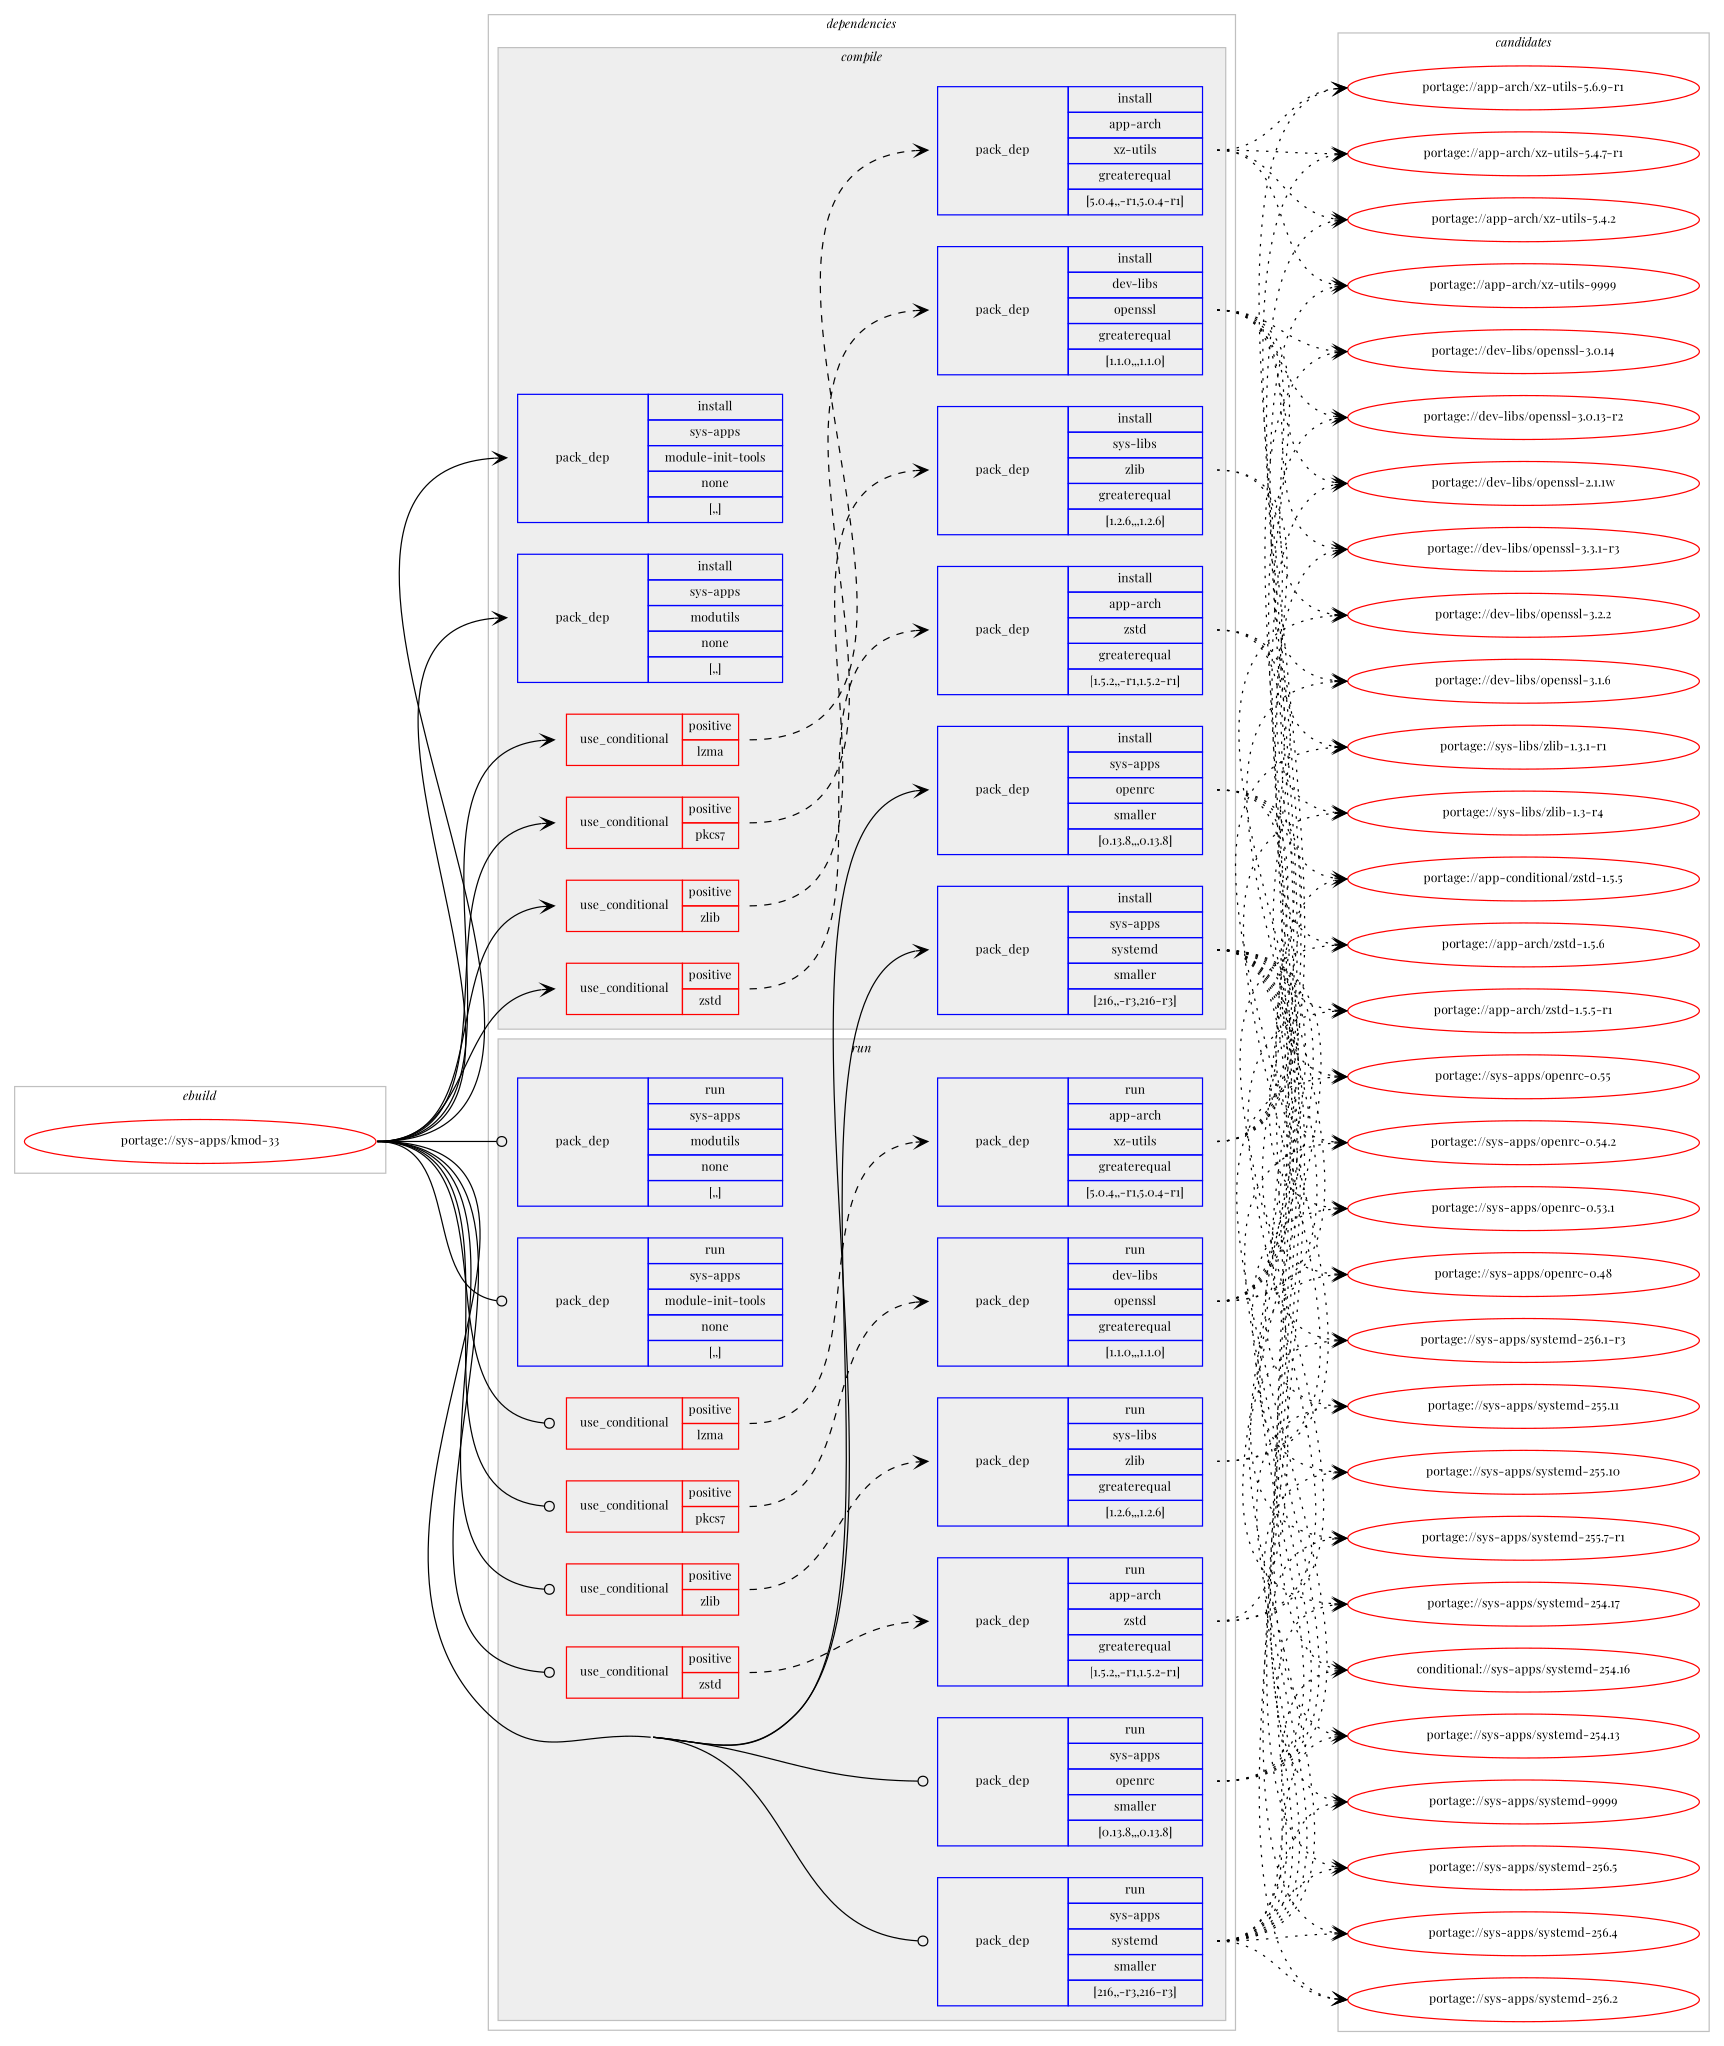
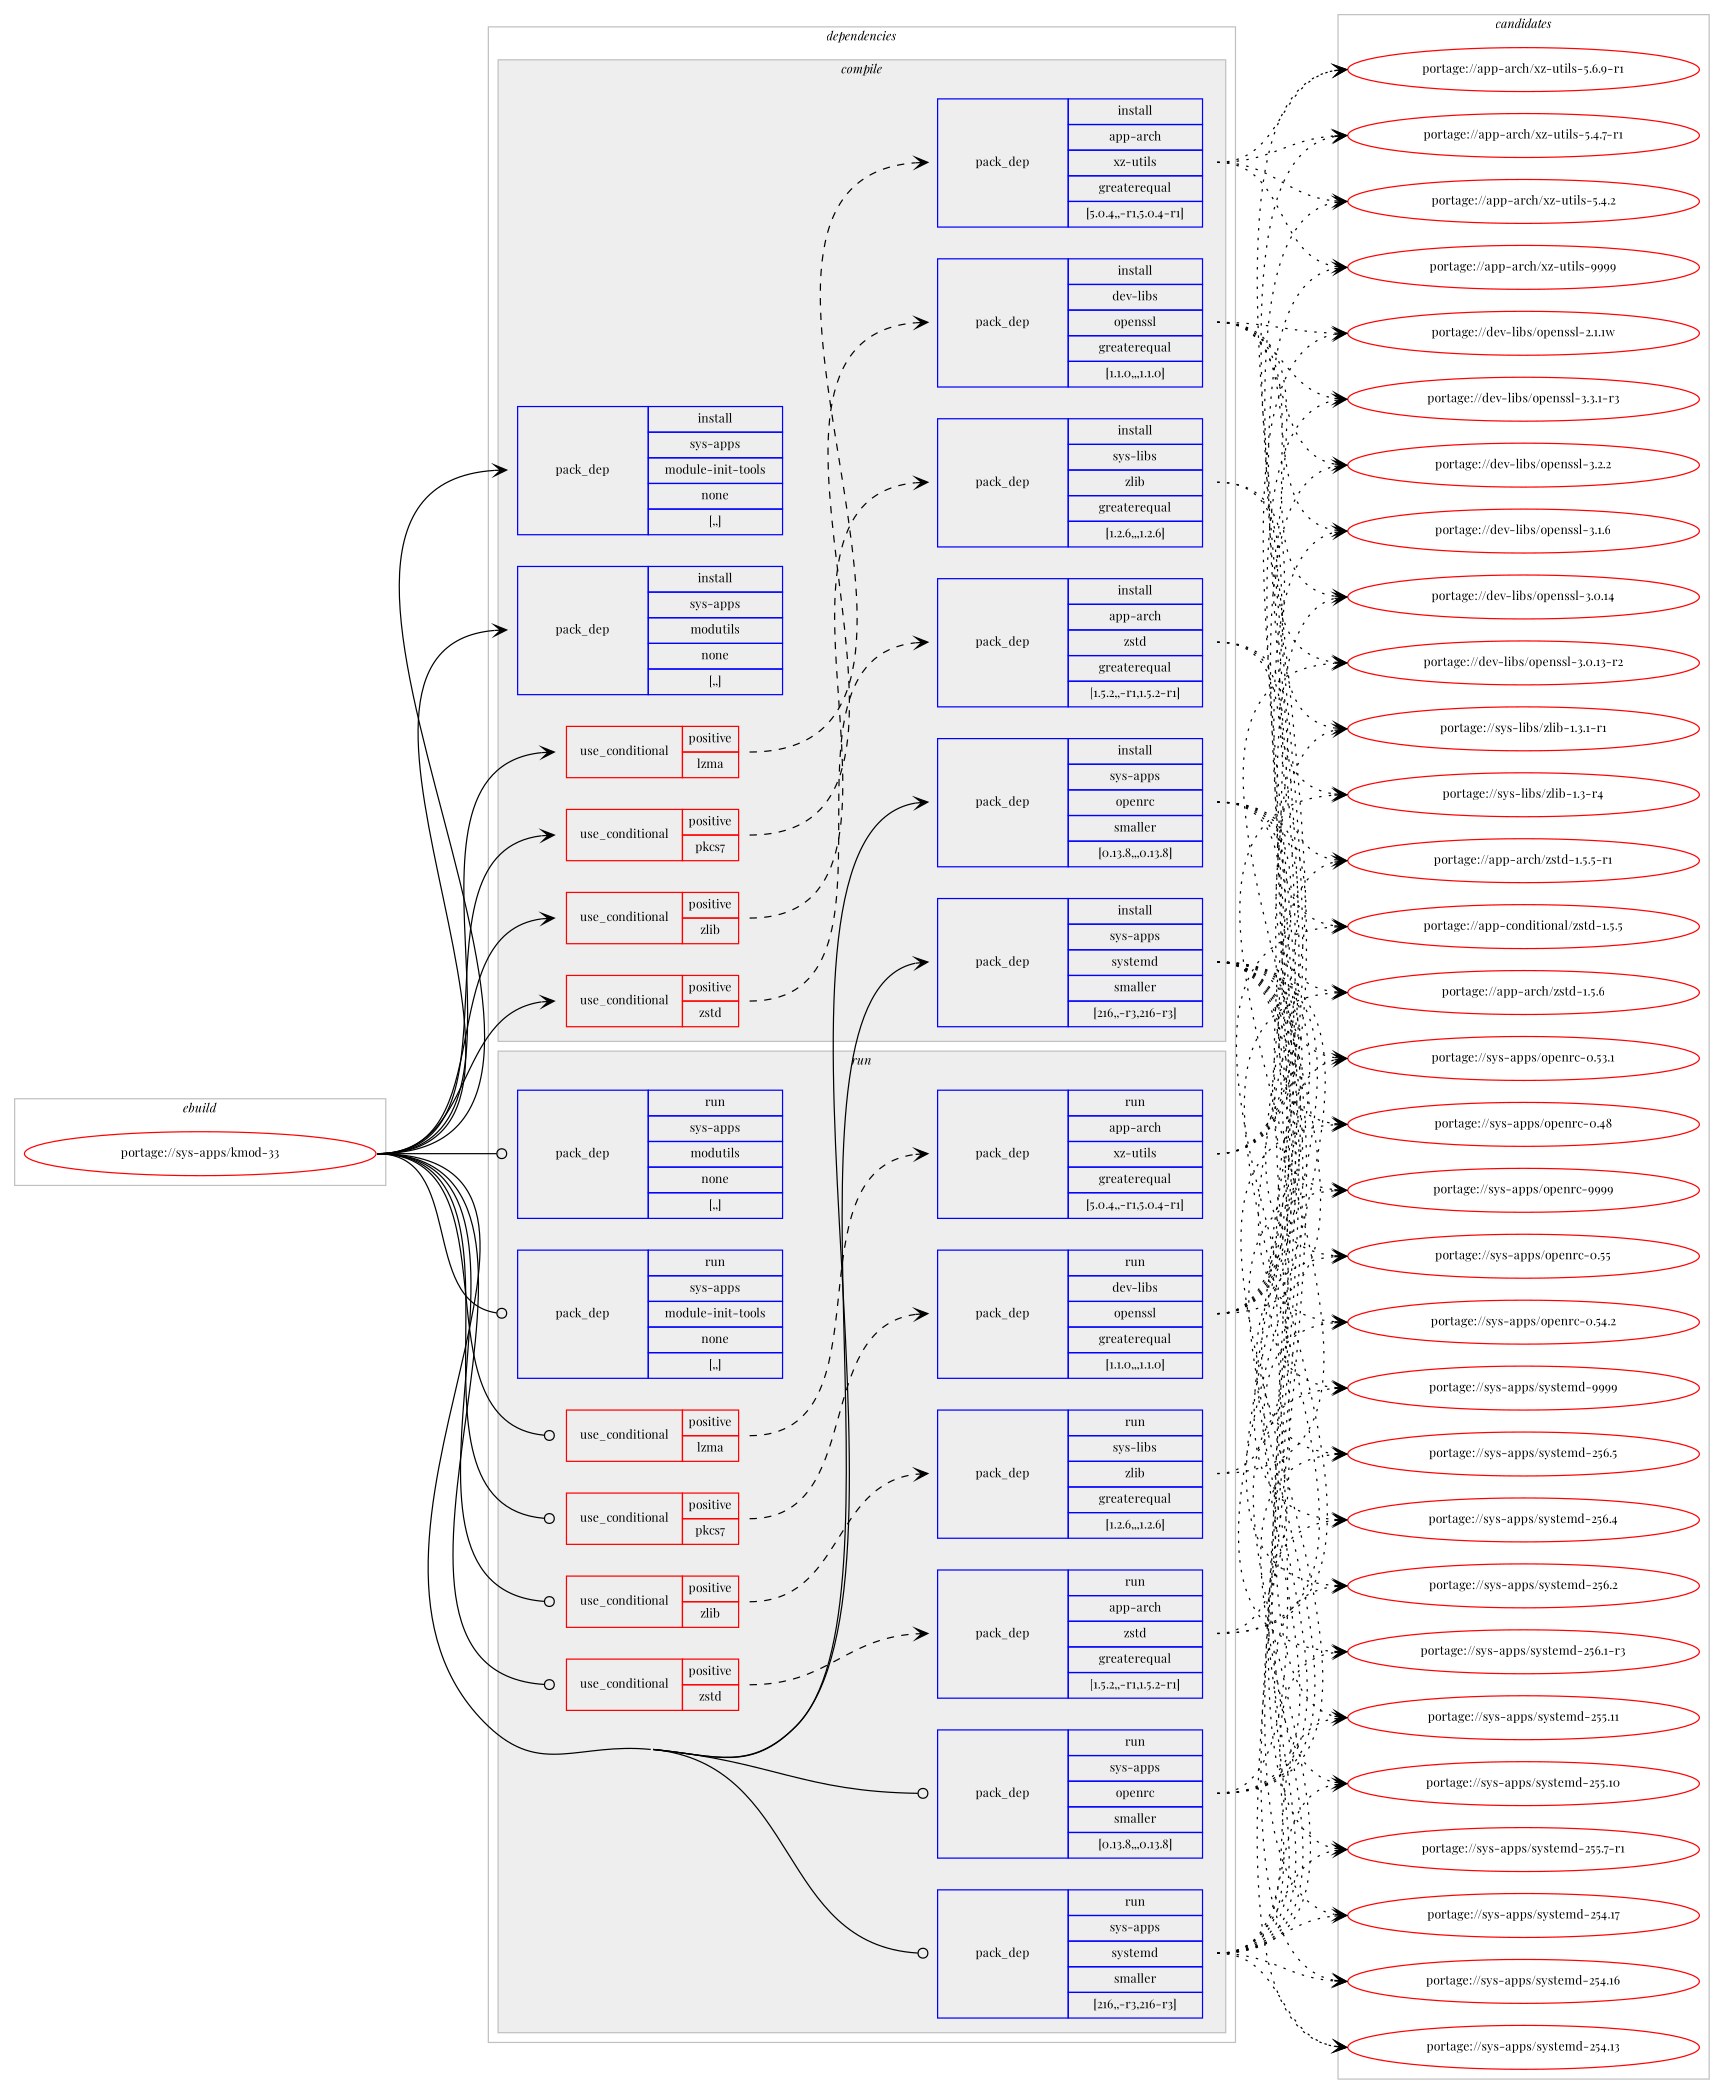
node "portage://sys-apps/openrc-9999": added
node "conditional://sys-apps/systemd-254.16": label "conditional://sys-apps/systemd-254.16" -> "portage://sys-apps/systemd-254.16"
